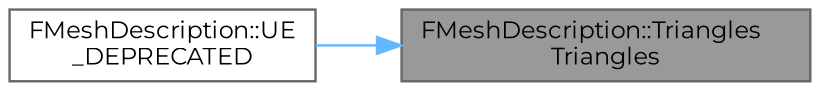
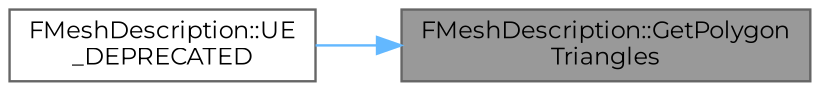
node "FMeshDescription::Triangles Triangles": label "FMeshDescription::Triangles Triangles" -> "FMeshDescription::GetPolygon Triangles"
